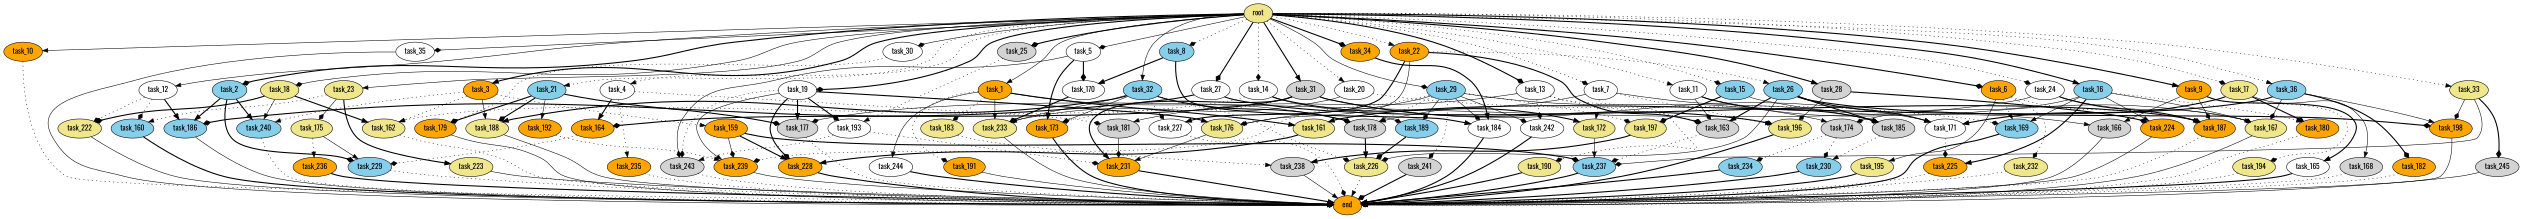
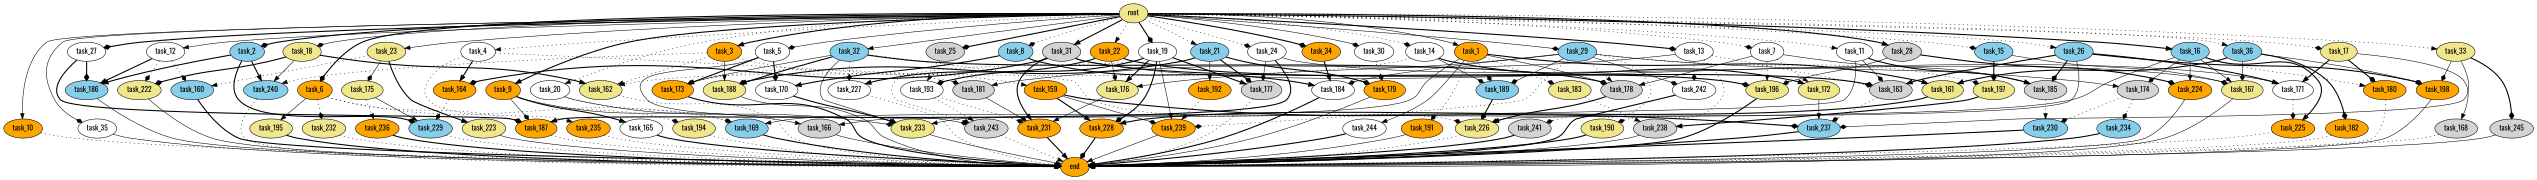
edge "task_22" -> "task_26": now "root" -> "task_26"
edge "task_1" -> "task_189": added
